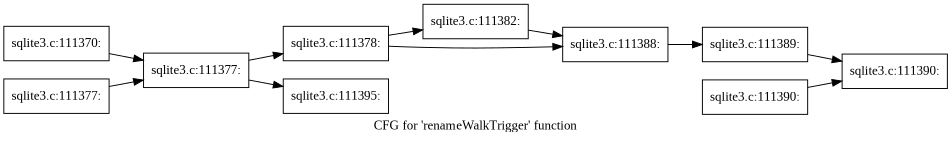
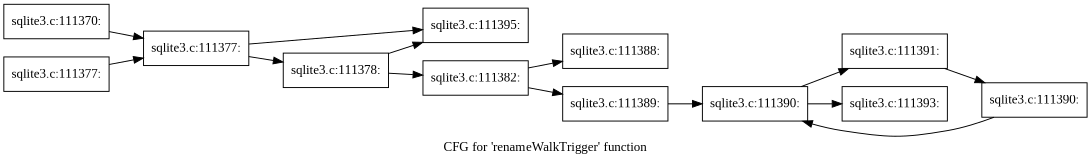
edge "sqlite3.c:111388:" -> "sqlite3.c:111389:": now "sqlite3.c:111382:" -> "sqlite3.c:111389:"
edge "sqlite3.c:111378:" -> "sqlite3.c:111388:": now "sqlite3.c:111378:" -> "sqlite3.c:111395:"
node "sqlite3.c:111391:": added
node "sqlite3.c:111393:": added
